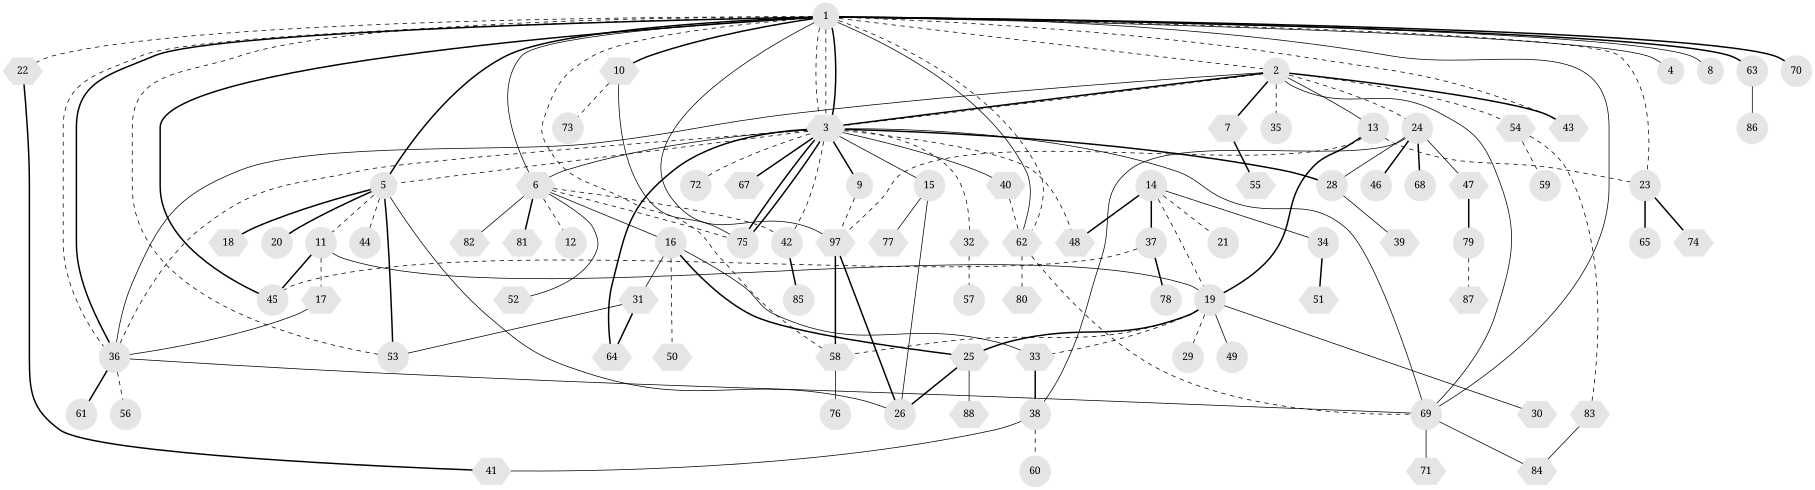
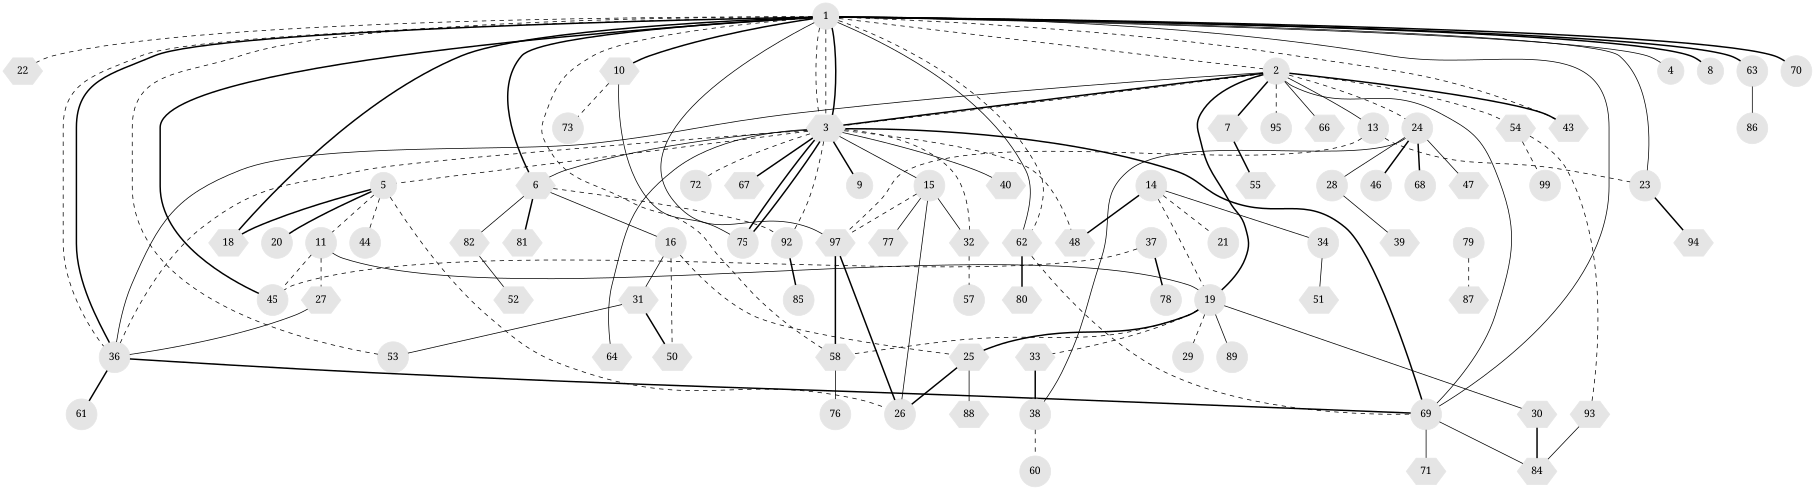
edge "1" -- "8": style solid -> bold
edge "1" -- "23": style dashed -> solid
edge "1" -- "5": now "1" -- "18"
edge "1" -- "6": style solid -> bold
node "35": label "35" -> "95"
node "66": added
edge "3" -- "28": removed
edge "3" -- "69": style solid -> bold
node "59": label "59" -> "99"
edge "3" -- "64": style bold -> solid
edge "6" -- "75": removed
edge "47" -- "79": removed
edge "9" -- "97": now "15" -- "97"
edge "15" -- "32": added
edge "40" -- "62": removed
edge "14" -- "37": removed
edge "13" -- "19": now "2" -- "19"
node "12": removed
node "42": label "42" -> "92"
node "65": removed
node "74": label "74" -> "94"
edge "6" -- "52": now "82" -- "52"
edge "11" -- "45": style bold -> dashed
edge "62" -- "80": style dashed -> bold
edge "34" -- "51": style bold -> solid
edge "5" -- "53": removed
node "17": label "17" -> "27"
edge "31" -- "64": now "31" -- "50"
edge "16" -- "25": style bold -> dashed
edge "16" -- "33": removed
node "49": label "49" -> "89"
edge "5" -- "26": style solid -> dashed
edge "36" -- "69": style solid -> bold
node "56": removed
node "83": label "83" -> "93"
edge "30" -- "84": added
node "41": removed
